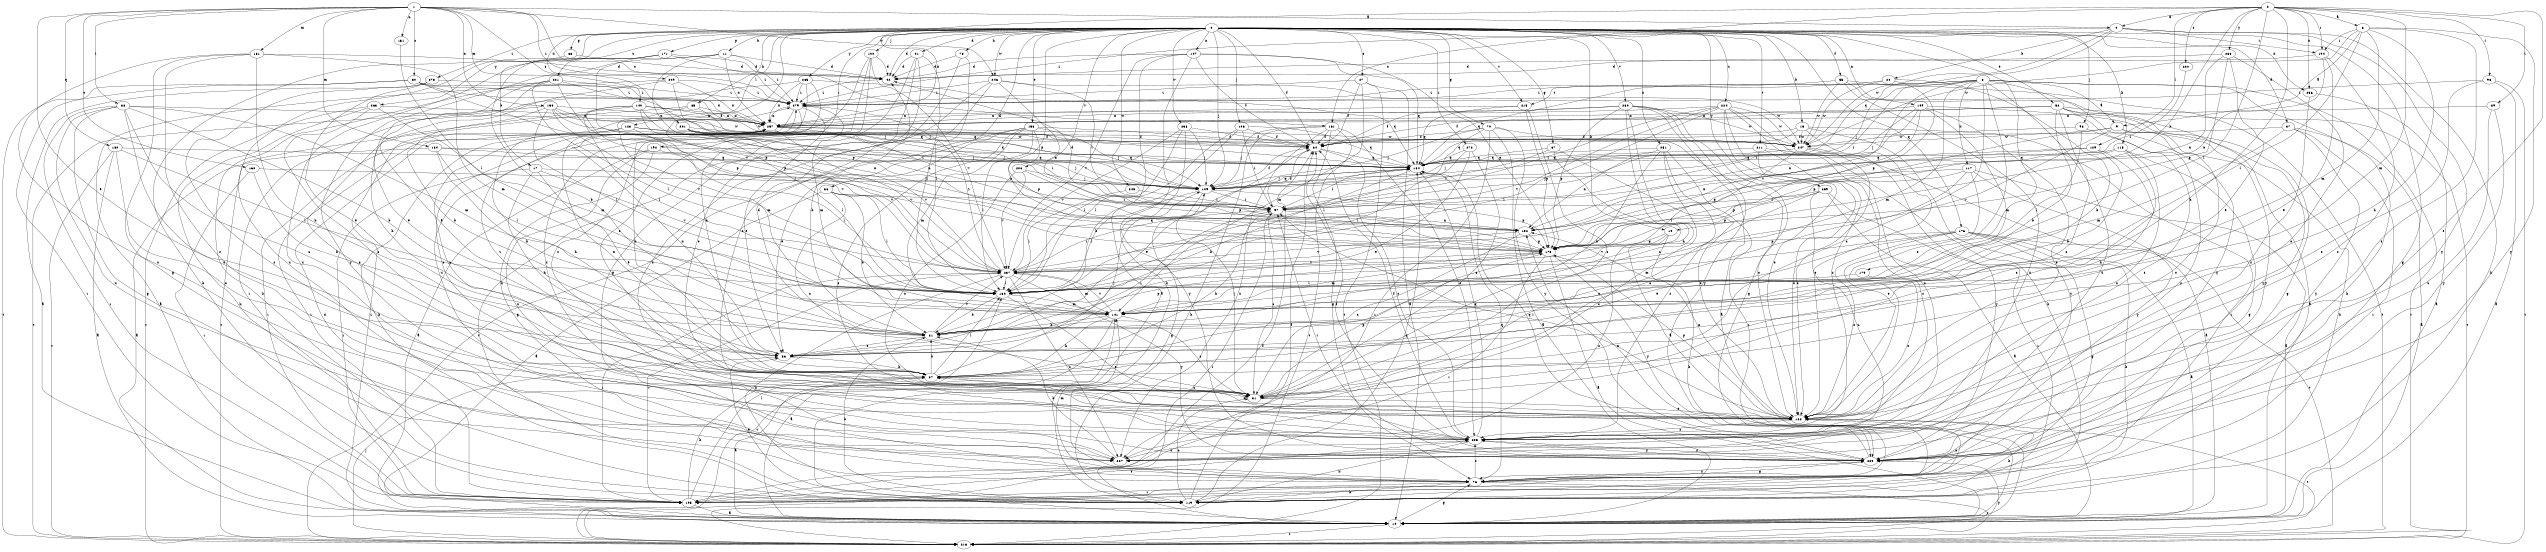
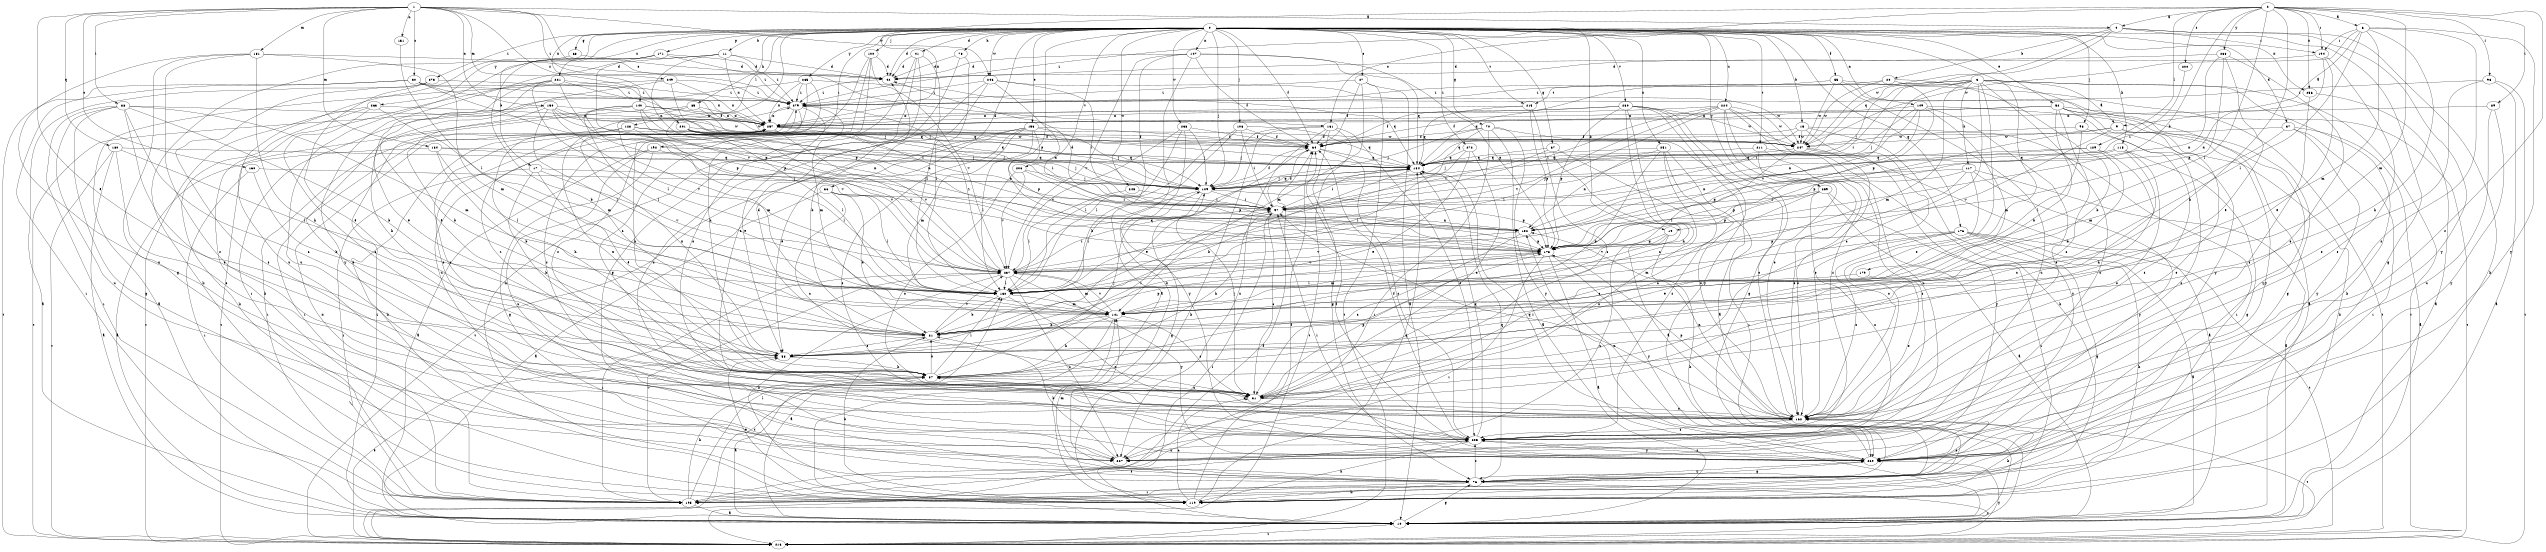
edge "216" -> "53": label "j" -> "e"
